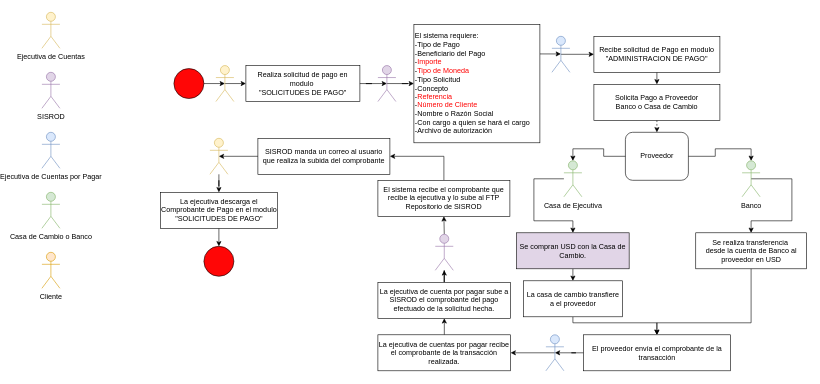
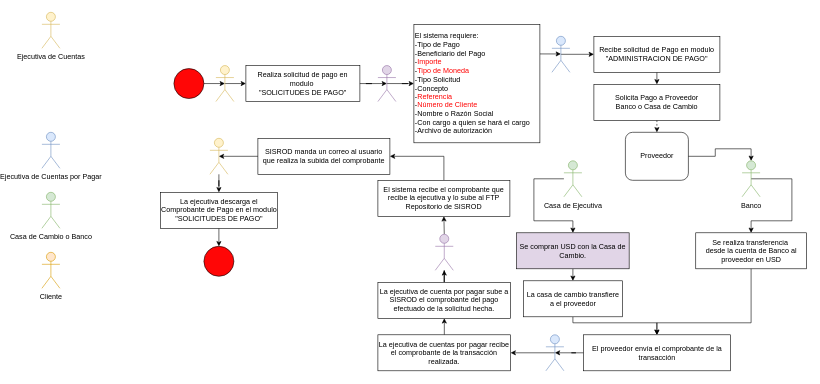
node "SISROD": removed
edge "Proveedor" -> "Casa de Ejecutiva": removed
